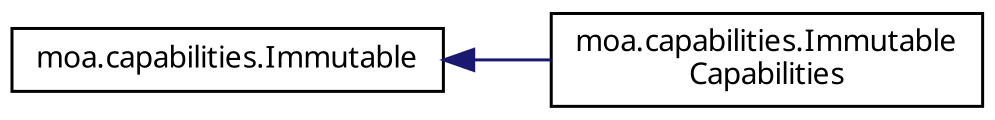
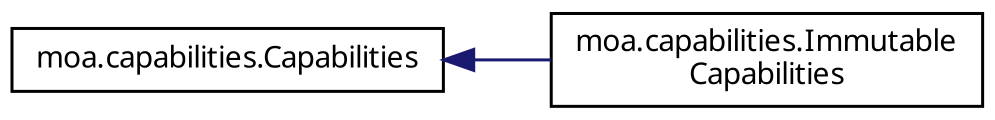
node "moa.capabilities.Immutable": label "moa.capabilities.Immutable" -> "moa.capabilities.Capabilities"
